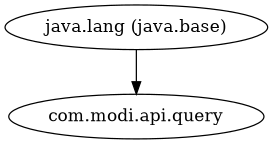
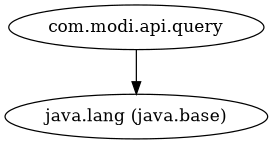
edge "java.lang (java.base)" -> "com.modi.api.query": reversed
